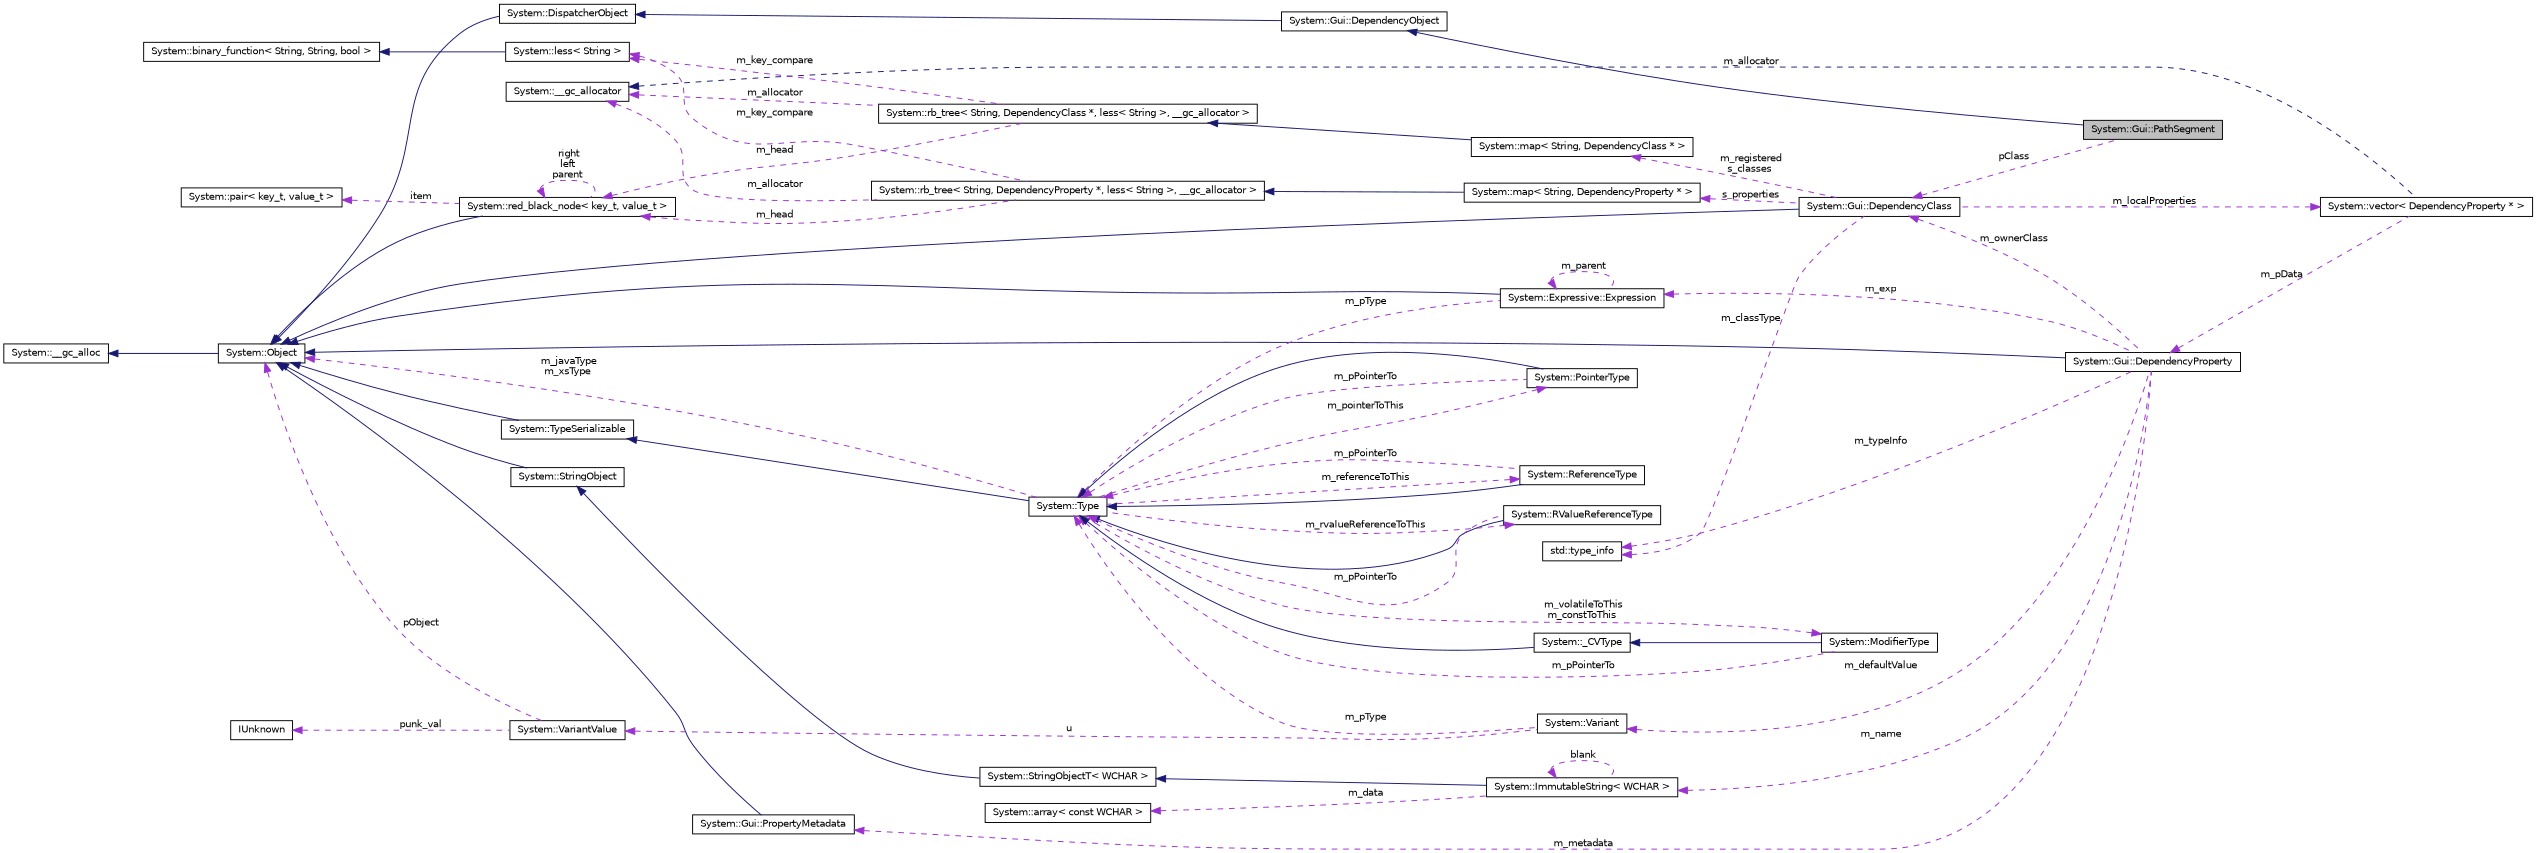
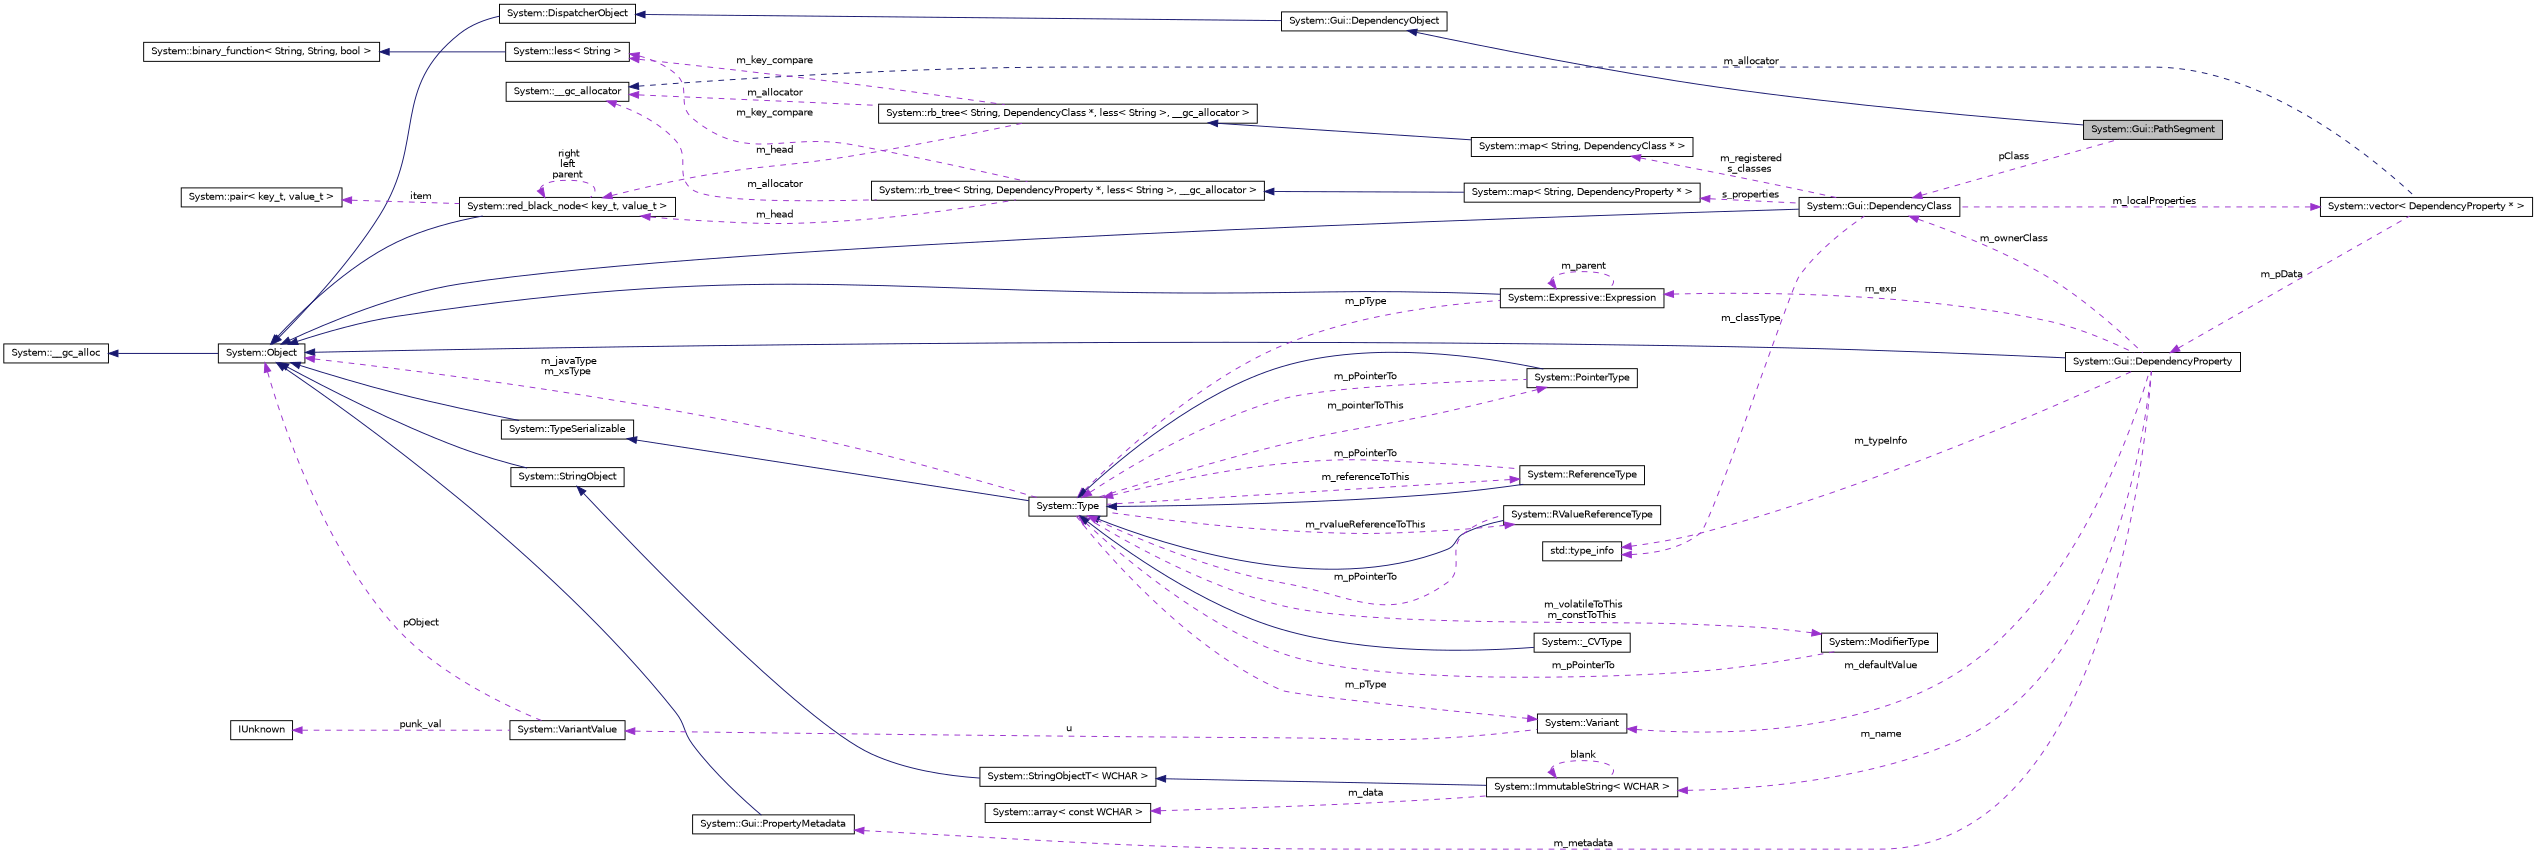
edge "System::ModifierType" -> "System::_CVType": removed
edge "System::Variant" -> "System::Type": reversed
